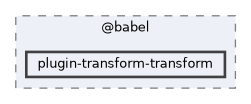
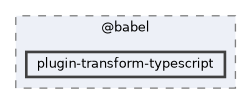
node "plugin-transform-transform": label "plugin-transform-transform" -> "plugin-transform-typescript"
